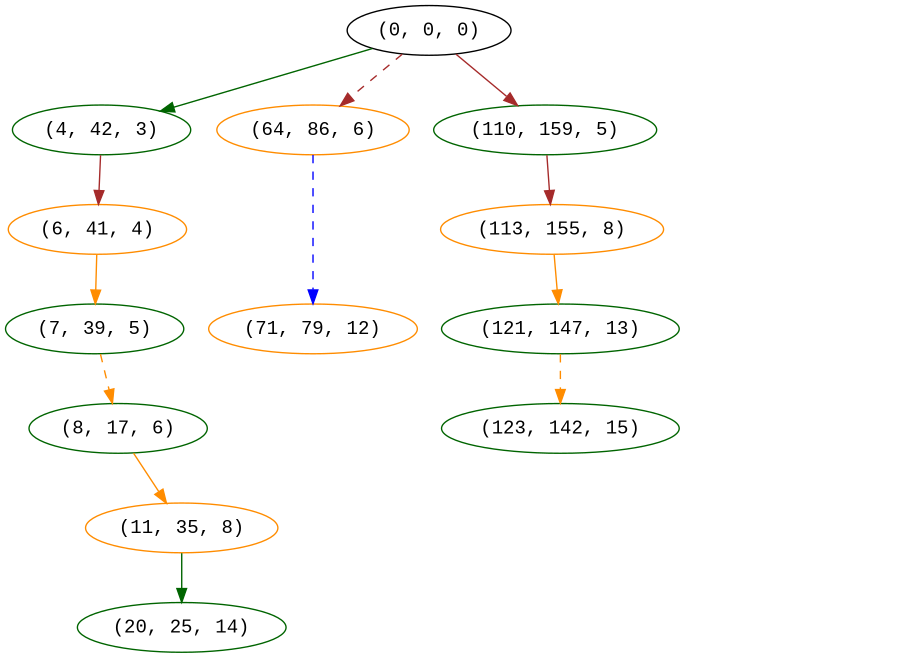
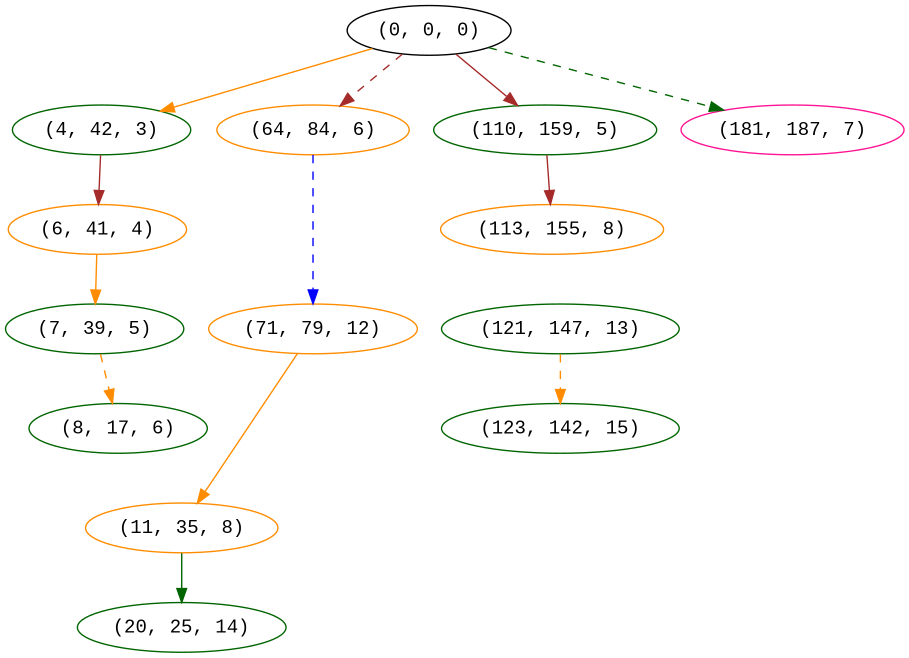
edge "(0, 0, 0)" -> "(4, 42, 3)": color darkgreen -> darkorange
node "(64, 86, 6)": label "(64, 86, 6)" -> "(64, 84, 6)"
node "(181, 187, 7)": added
edge "(113, 155, 8)" -> "(121, 147, 13)": removed
edge "(8, 17, 6)" -> "(11, 35, 8)": now "(71, 79, 12)" -> "(11, 35, 8)"
